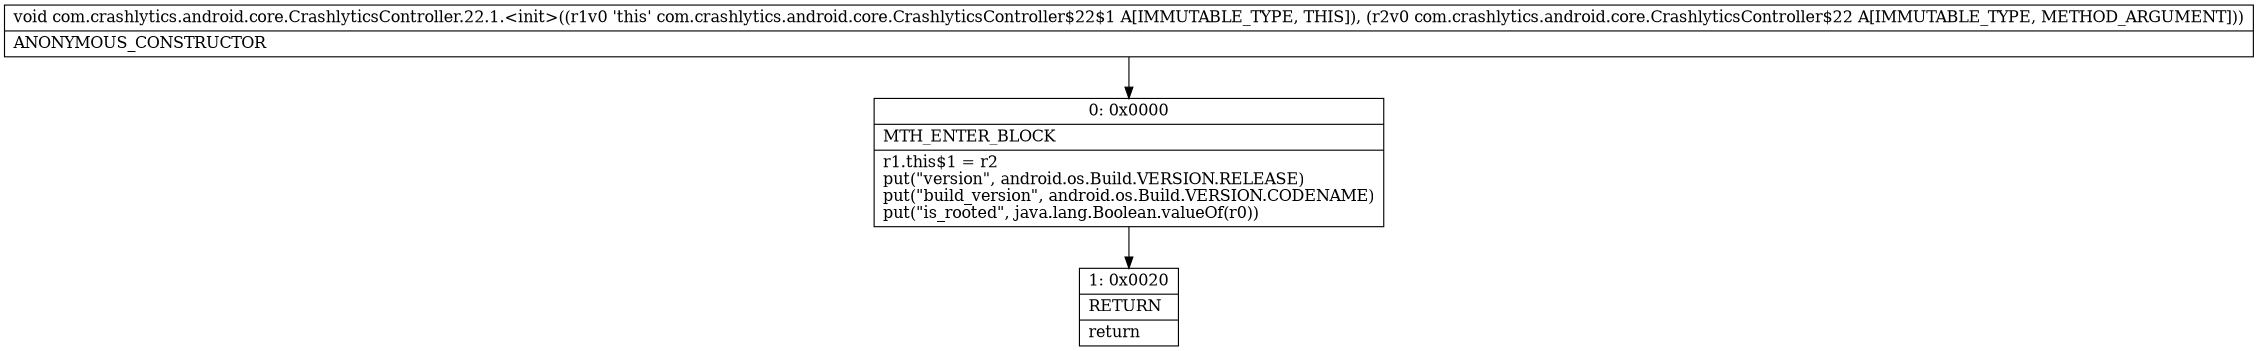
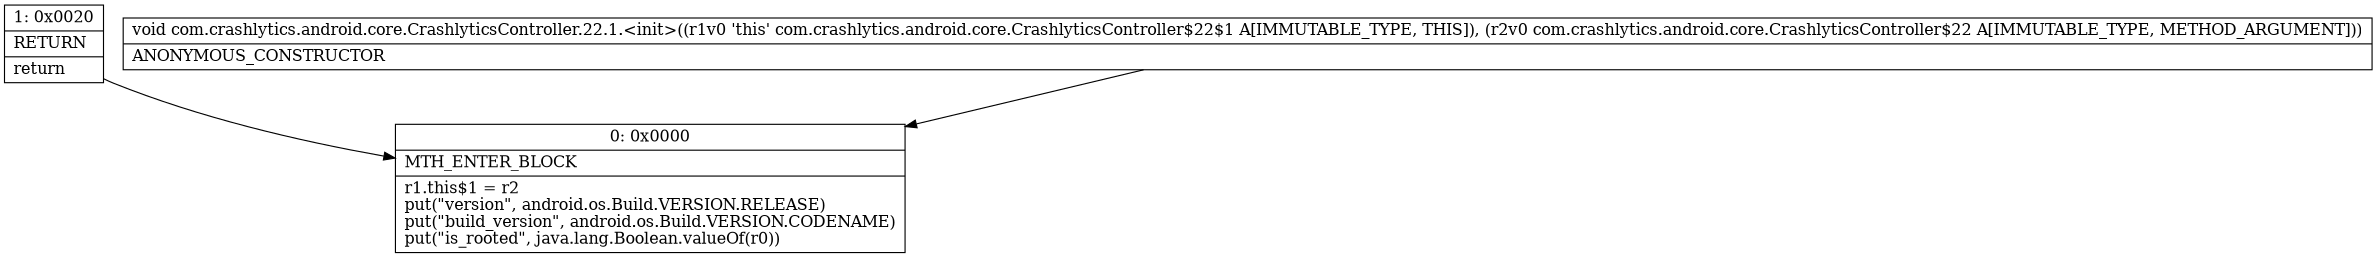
edge "0: 0x0000" -> "1: 0x0020": reversed
